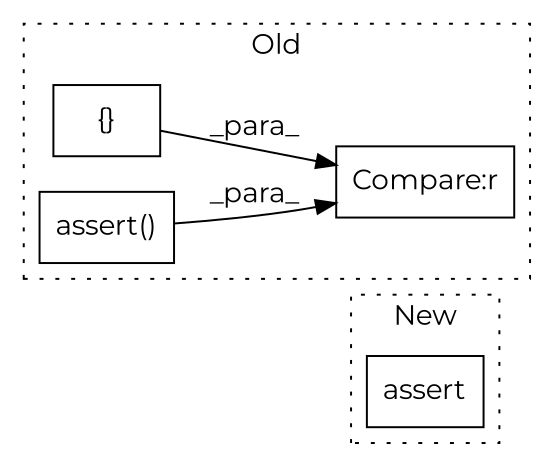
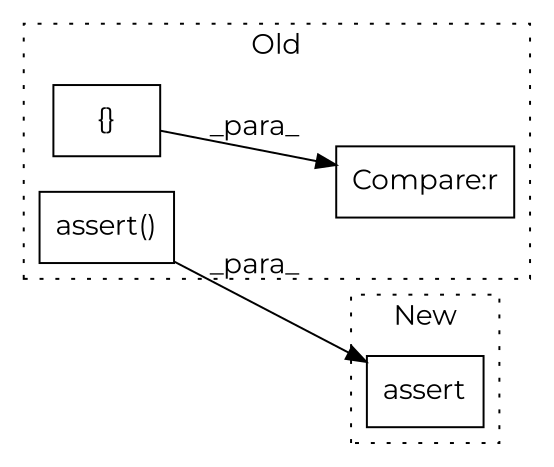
edge "assert()" -> "Compare:r": now "assert()" -> "assert"
